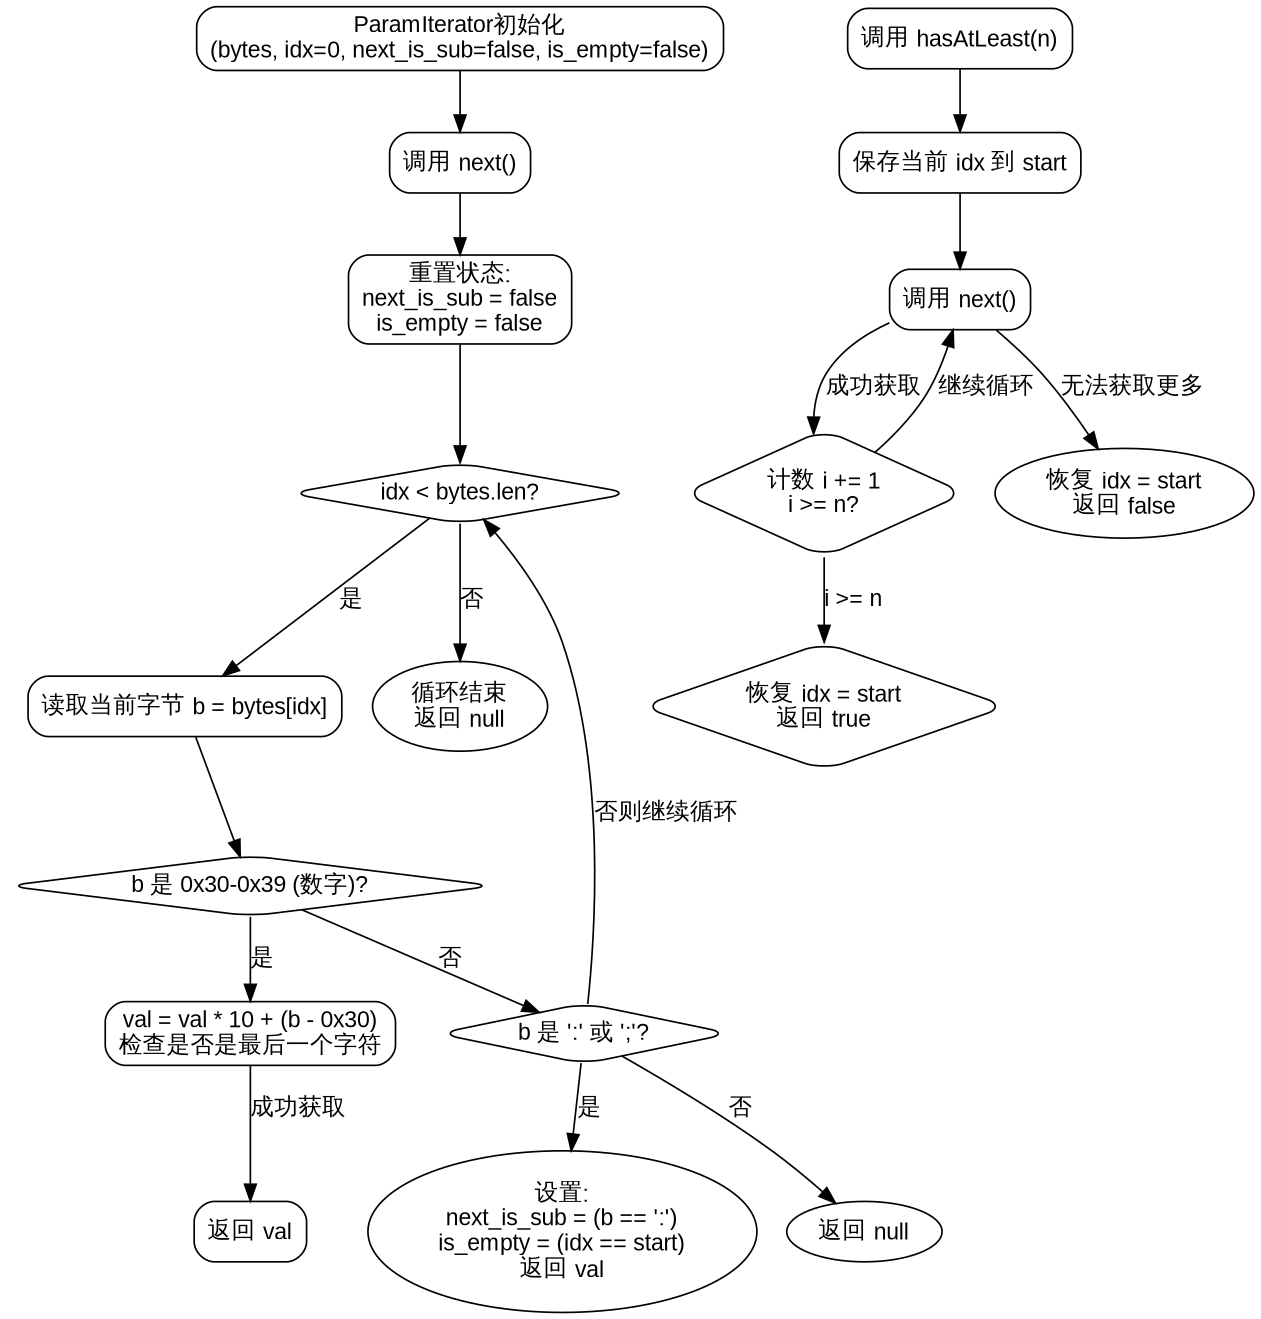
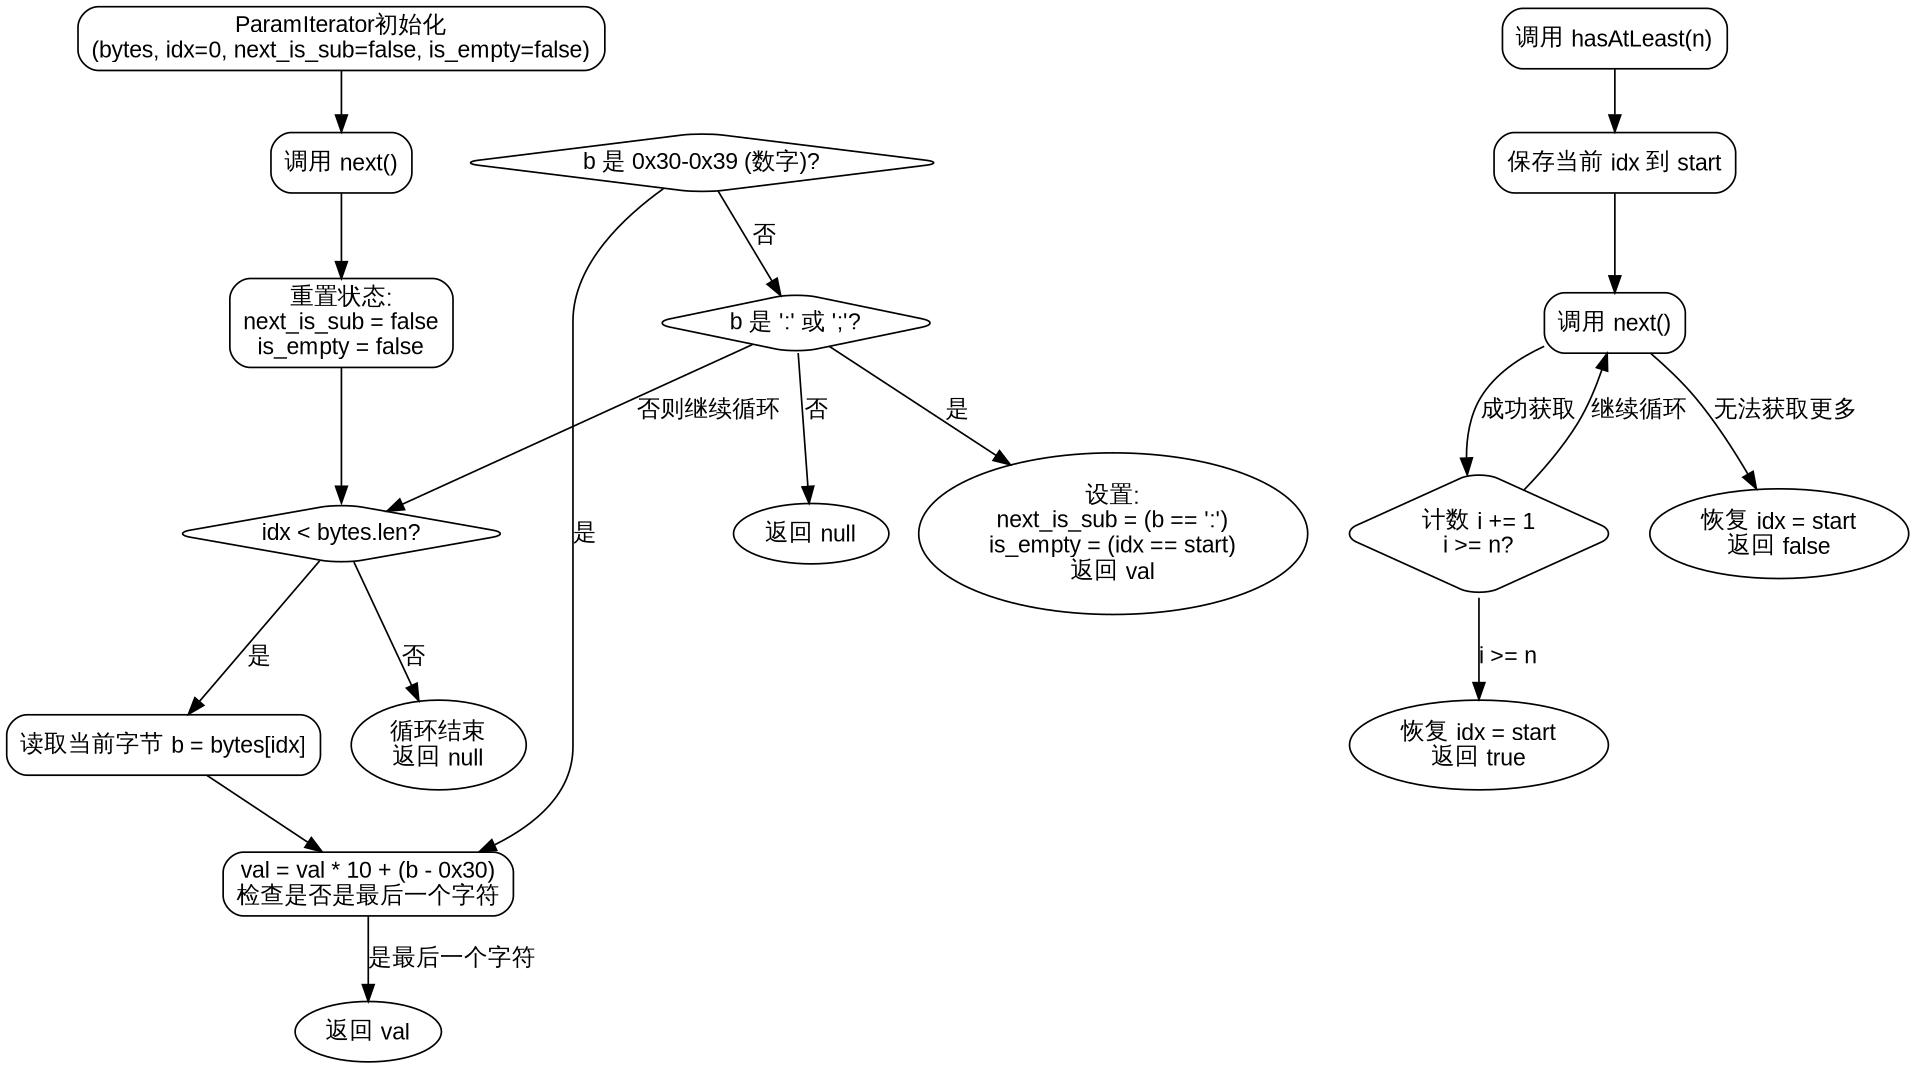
node "恢复 idx = start 返回 true": shape diamond -> ellipse
edge "读取当前字节 b = bytes[idx]" -> "b 是 0x30-0x39 (数字)?": now "读取当前字节 b = bytes[idx]" -> "val = val * 10 + (b - 0x30) 检查是否是最后一个字符"
edge "val = val * 10 + (b - 0x30) 检查是否是最后一个字符" -> "返回 val": label "成功获取" -> "是最后一个字符"
node "返回 val": shape box -> ellipse
